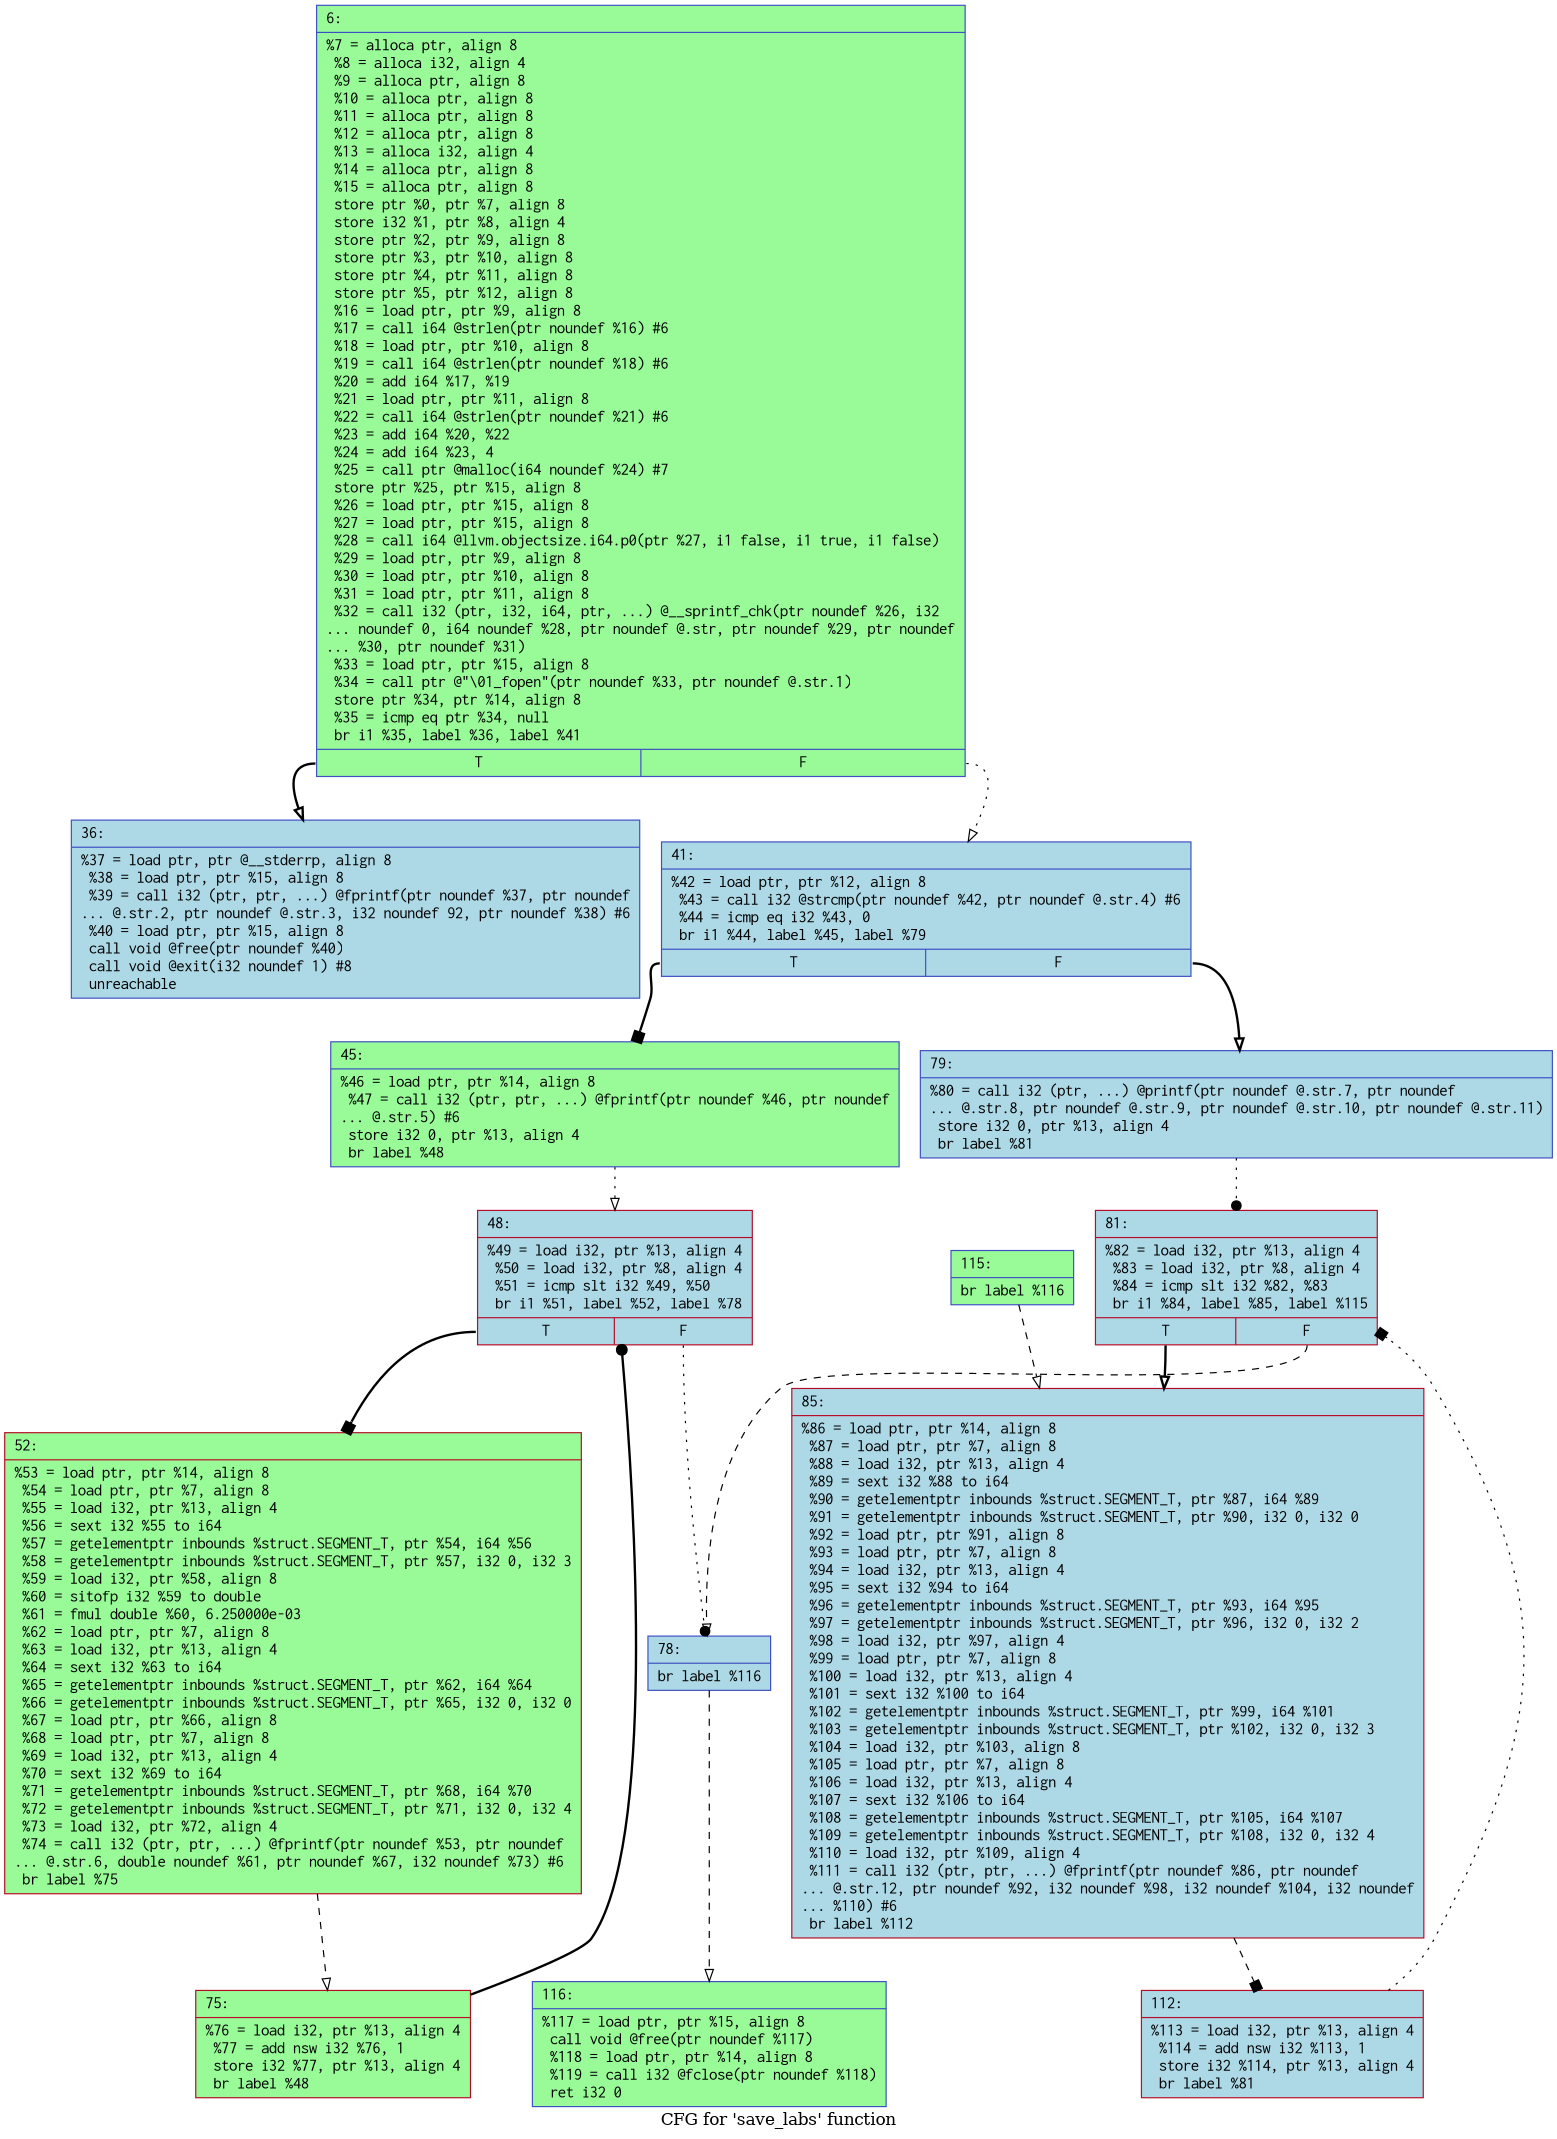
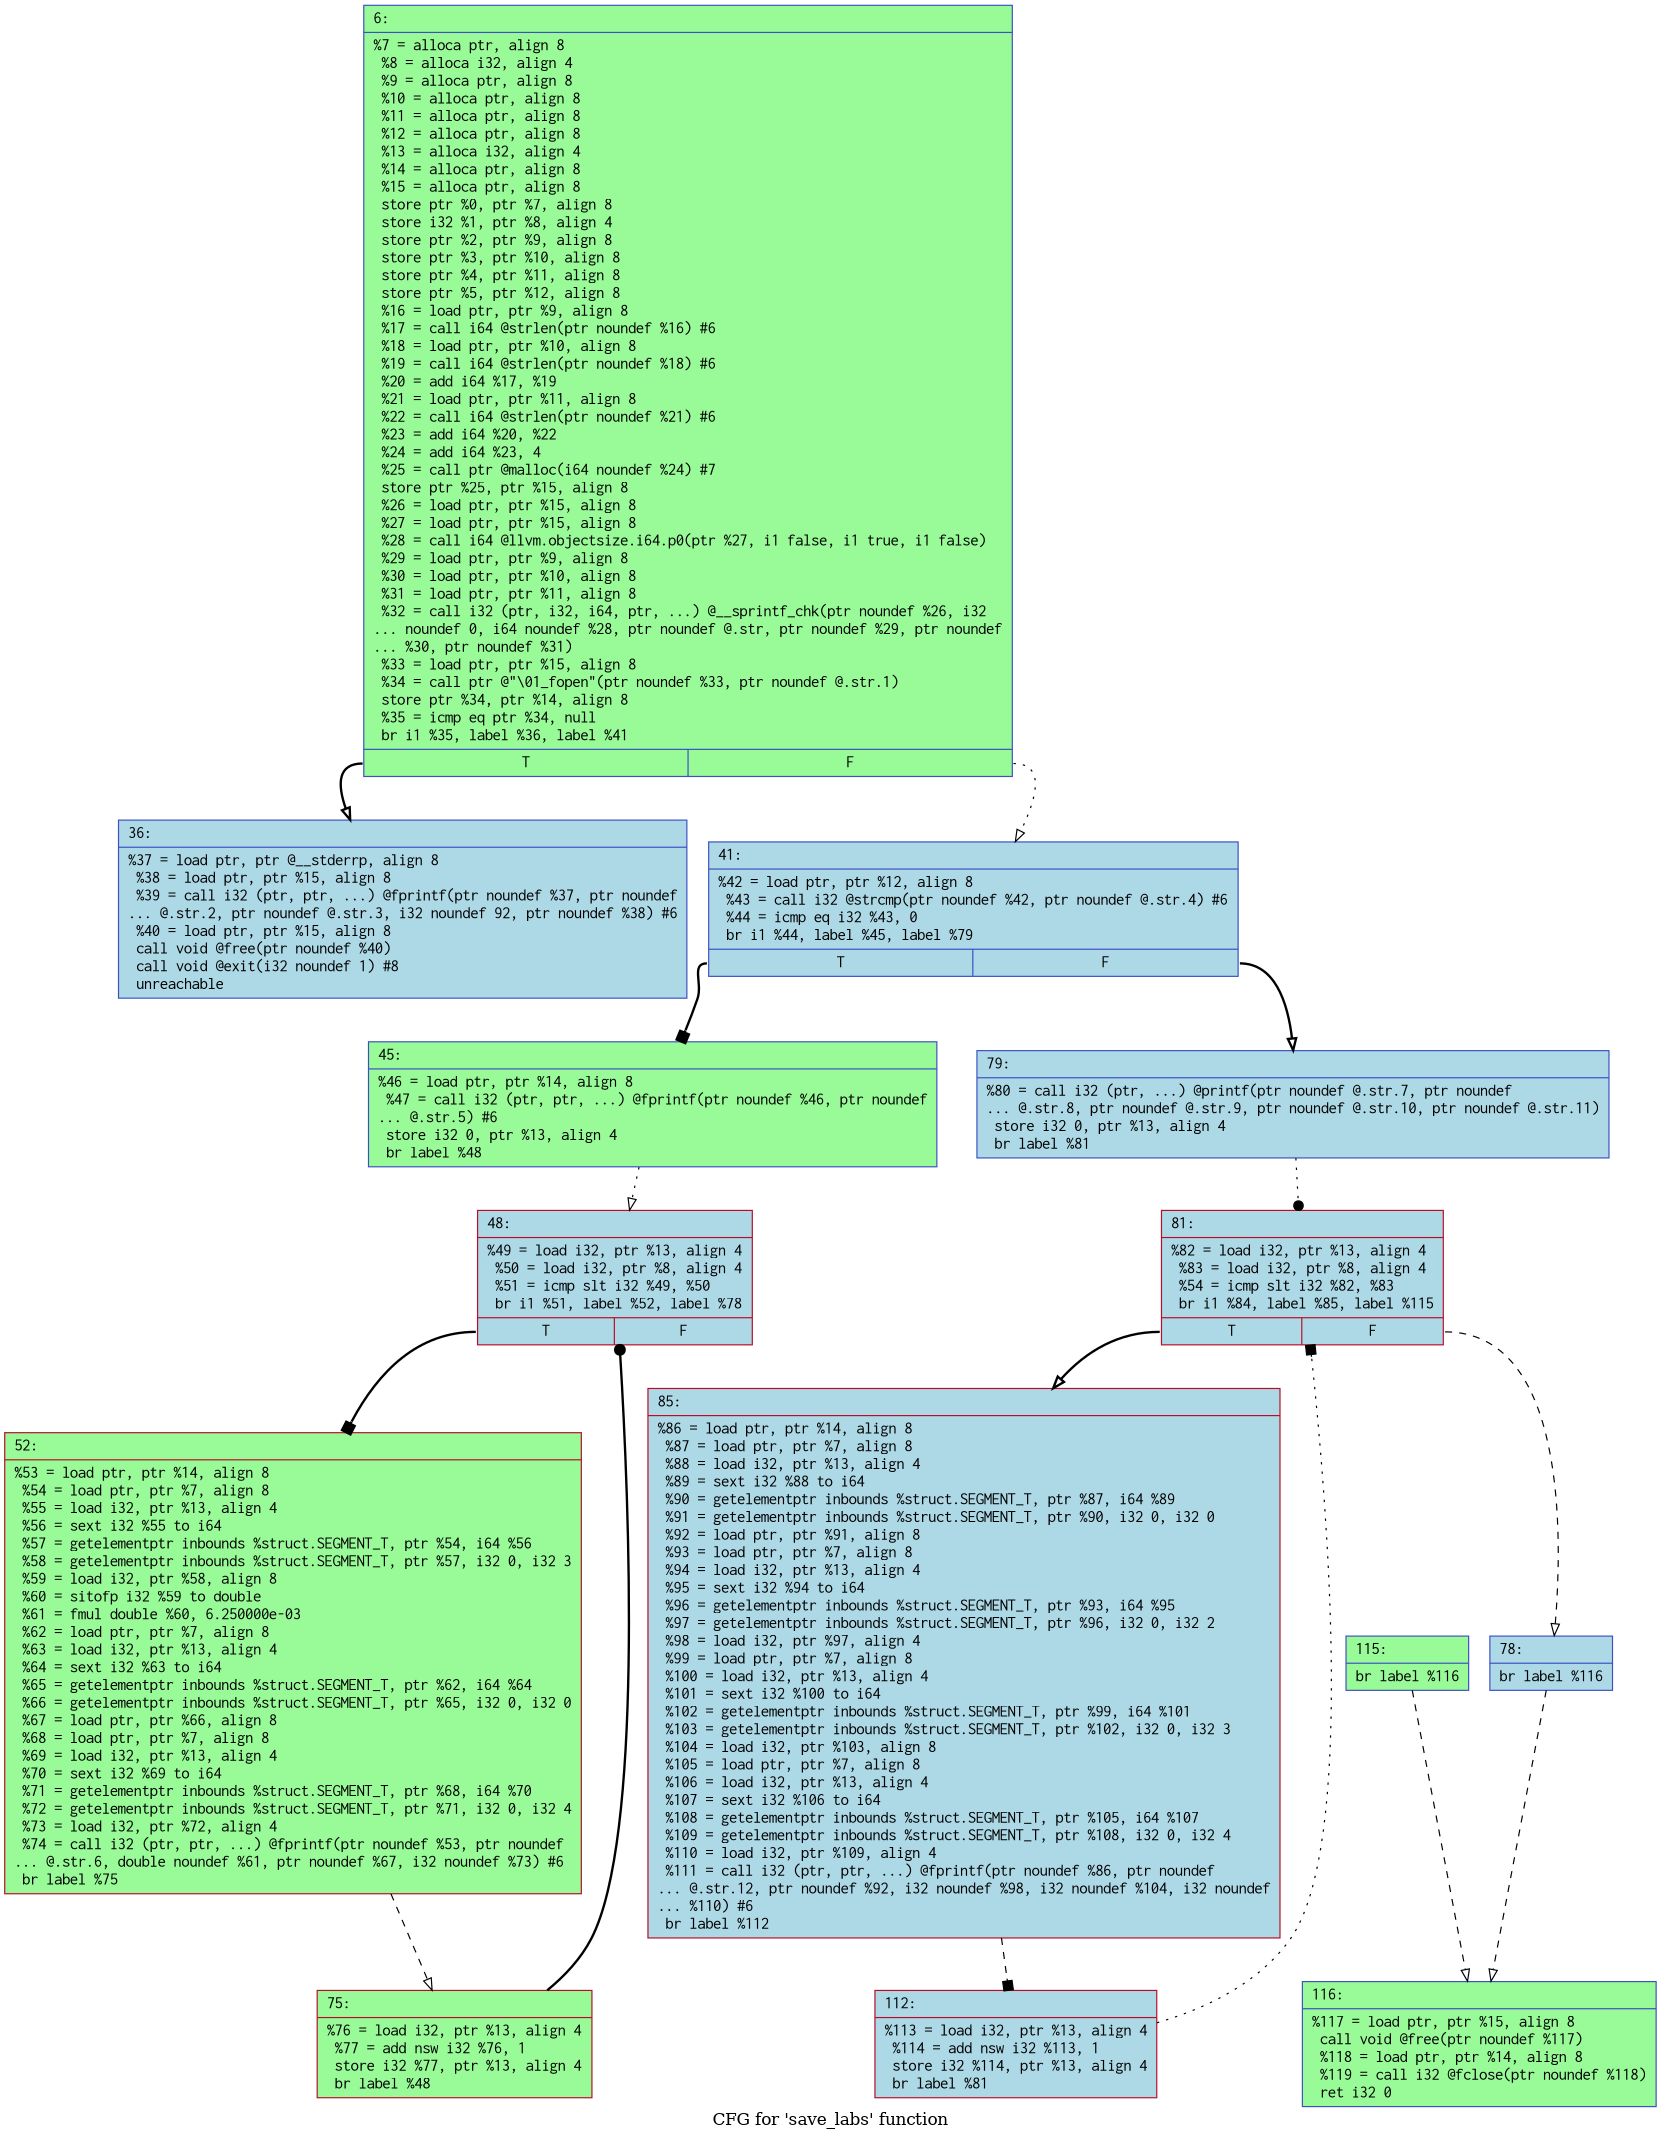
node "81:": text "%84 = icmp slt i32 %82, %83" -> "%54 = icmp slt i32 %82, %83"
edge "115:" -> "85:": now "115:" -> "116:"
edge "48:" -> "78:": removed
